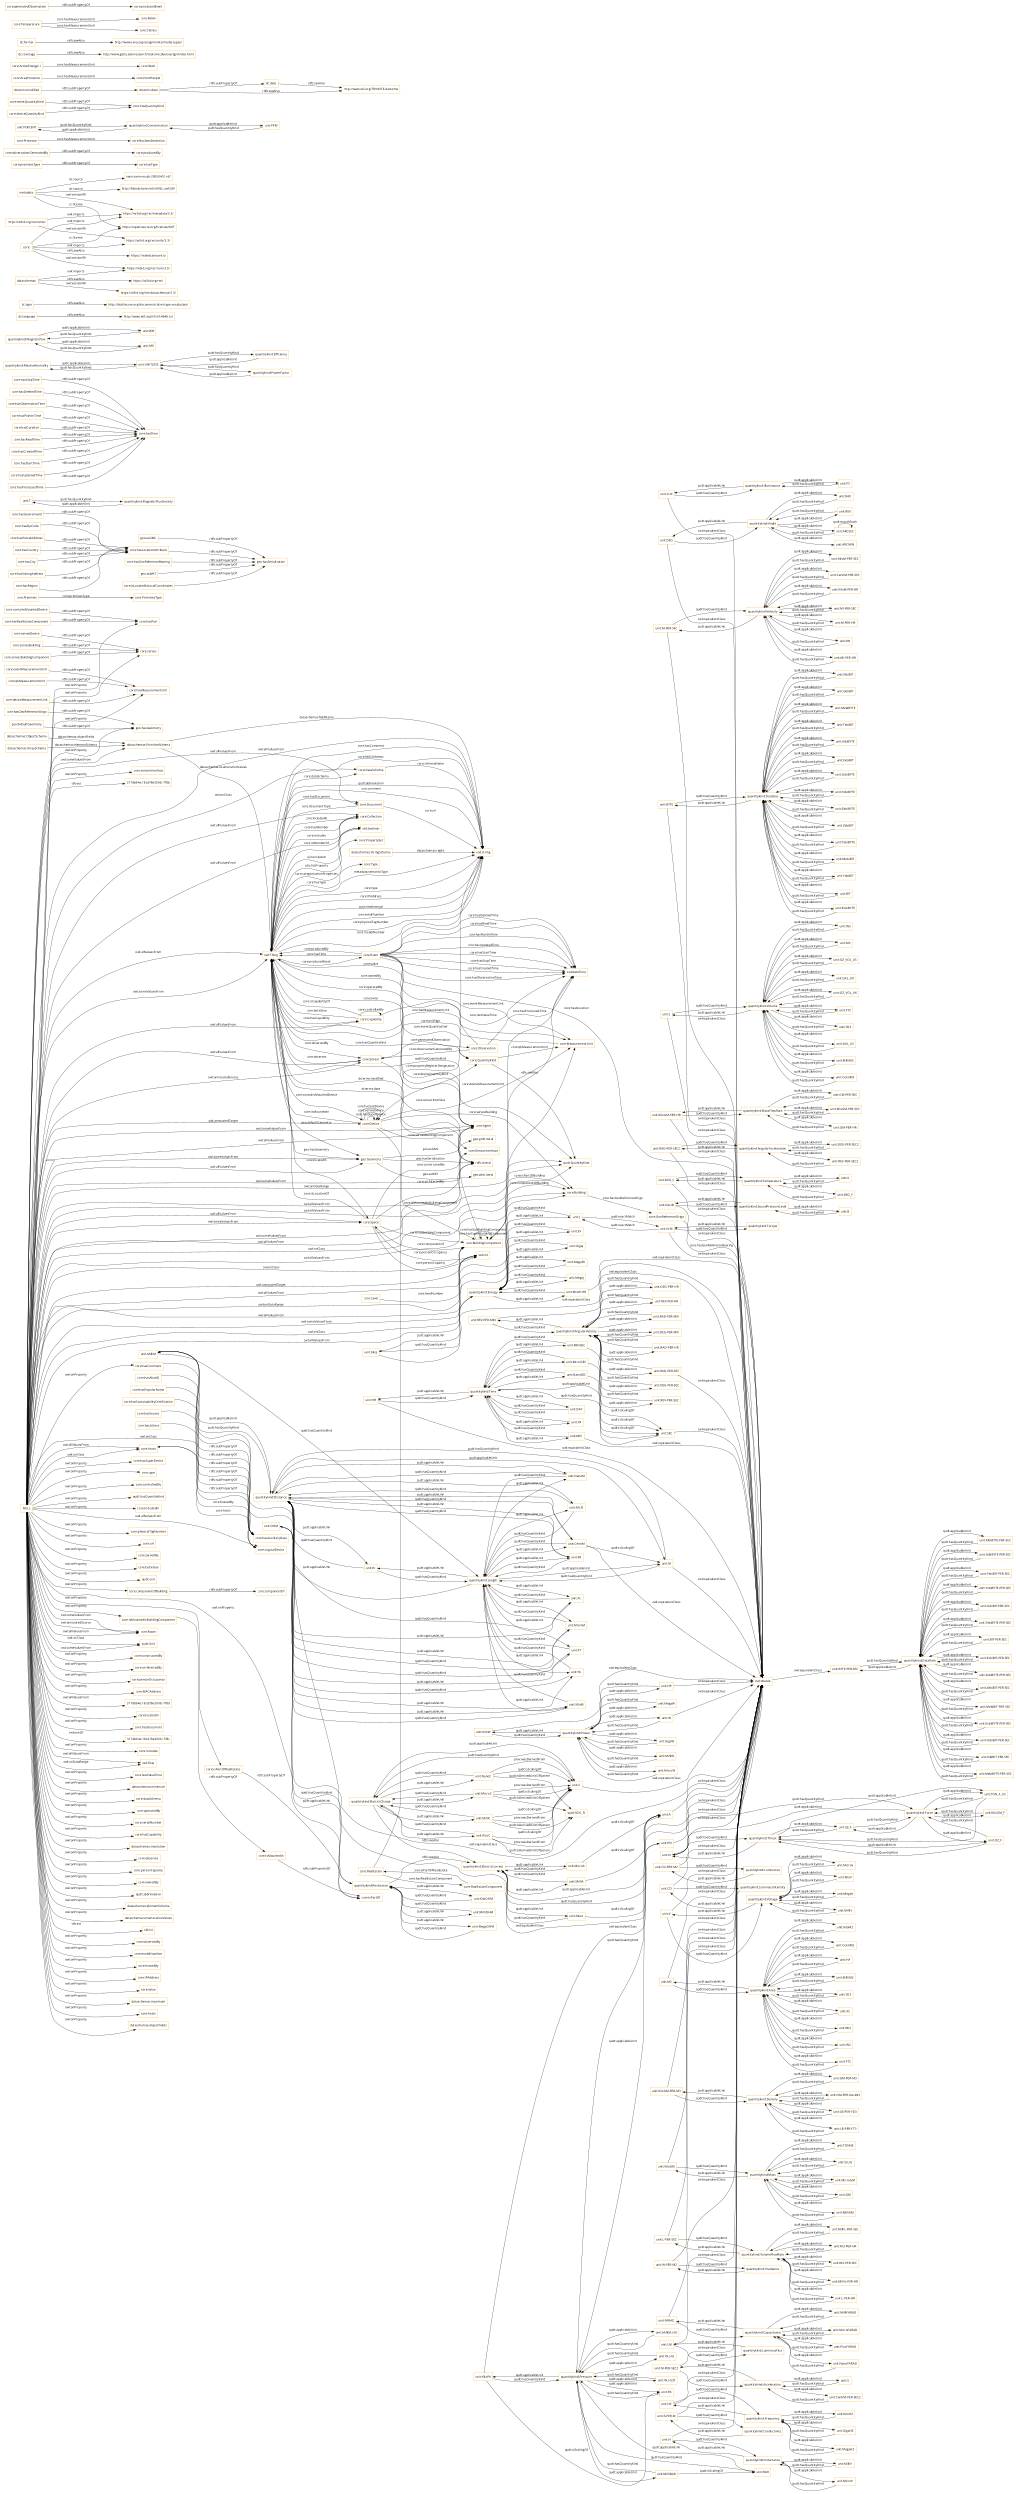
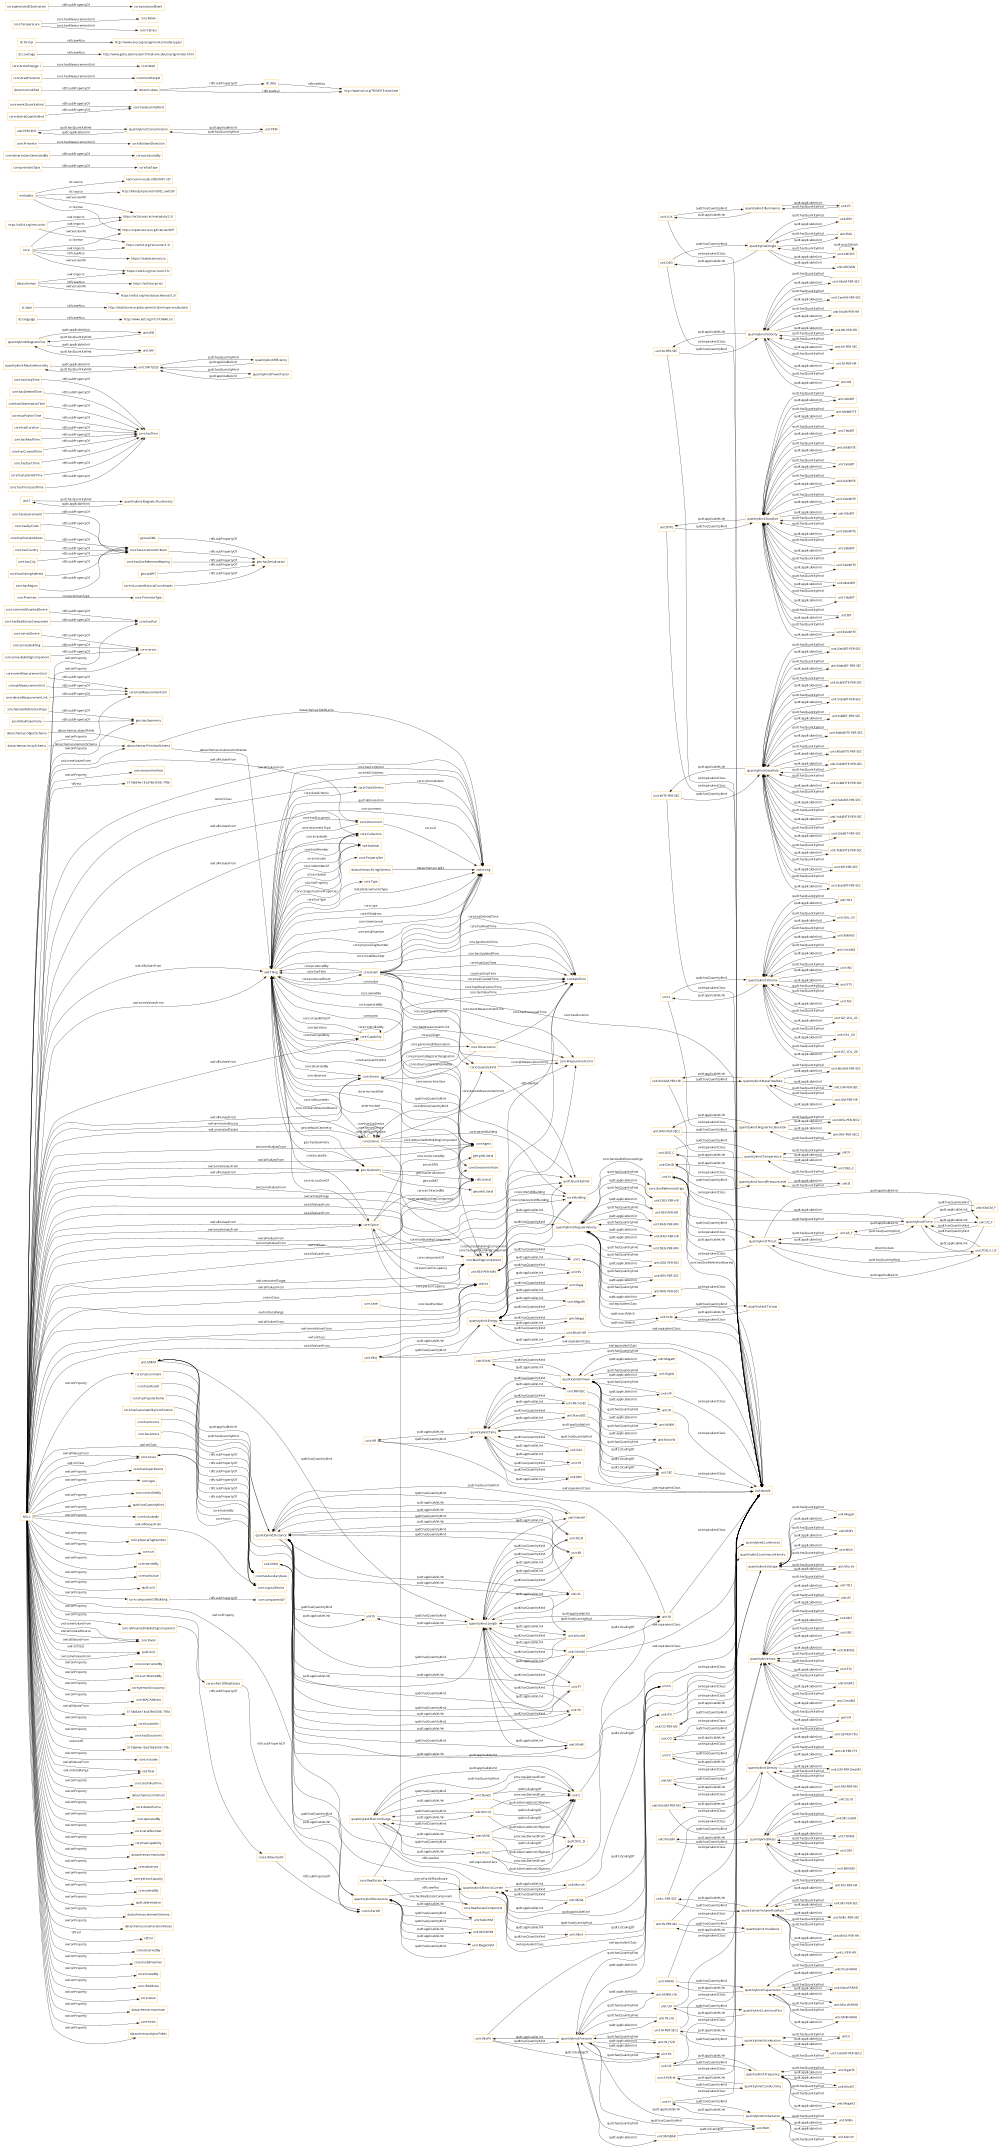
edge "xsd:double" -> "unit:BYTE-PER-SEC": reversed
edge "unit:OZ_F" -> "quantitykind:Thrust": label "qudt:hasQuantityKind" -> "dcterms:date"
